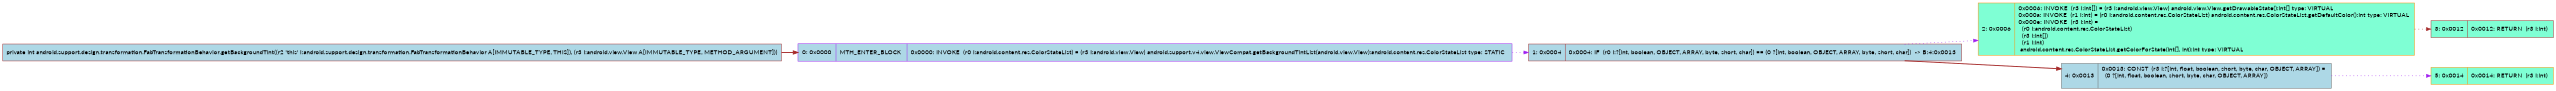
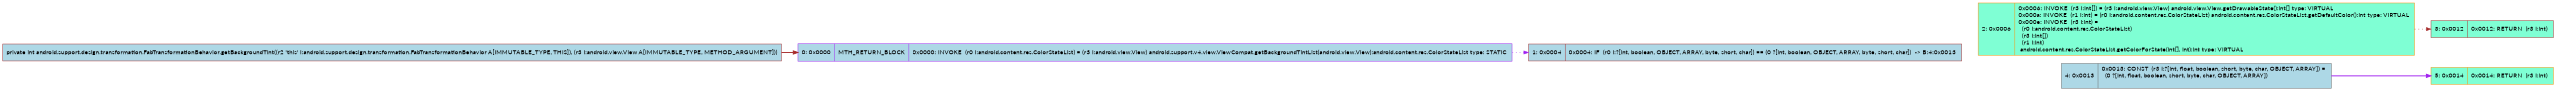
edge "1: 0x0004" -> "2: 0x0006": removed
node "0: 0x0000": text "MTH_ENTER_BLOCK" -> "MTH_RETURN_BLOCK"
edge "1: 0x0004" -> "4: 0x0013": removed
edge "4: 0x0013" -> "5: 0x0014": style dotted -> bold
